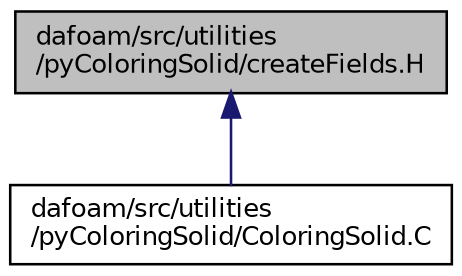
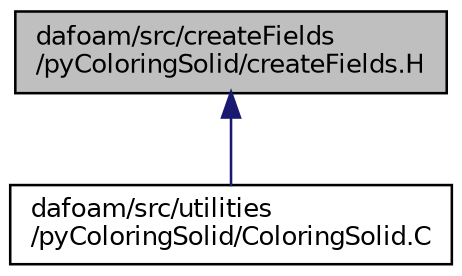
node "dafoam/src/utilities /pyColoringSolid/createFields.H": label "dafoam/src/utilities /pyColoringSolid/createFields.H" -> "dafoam/src/createFields /pyColoringSolid/createFields.H"
